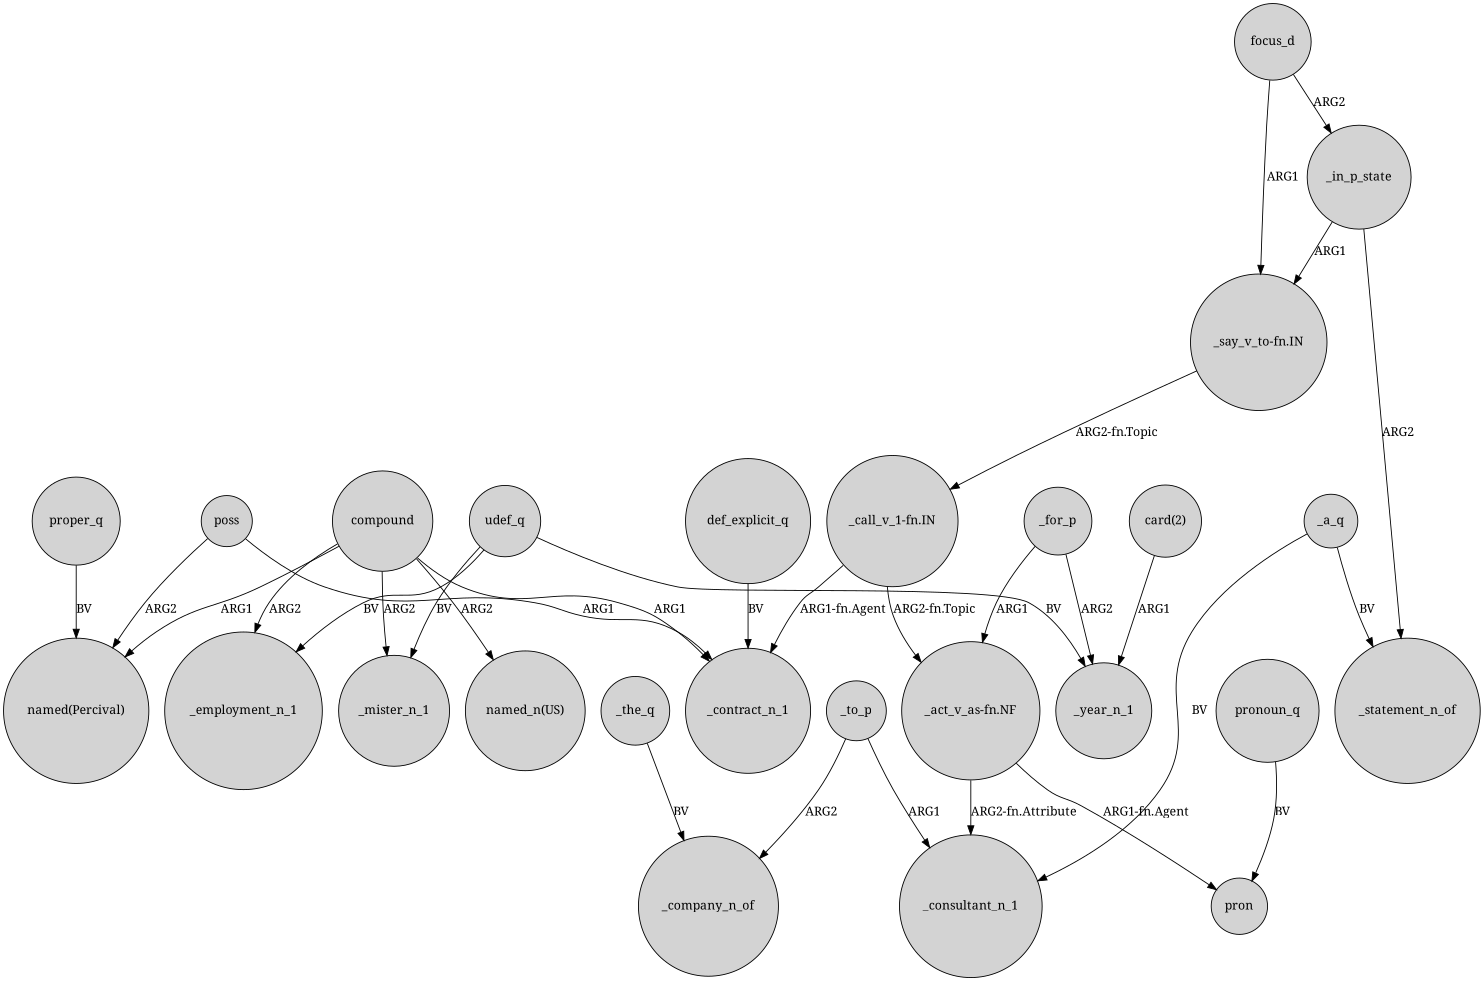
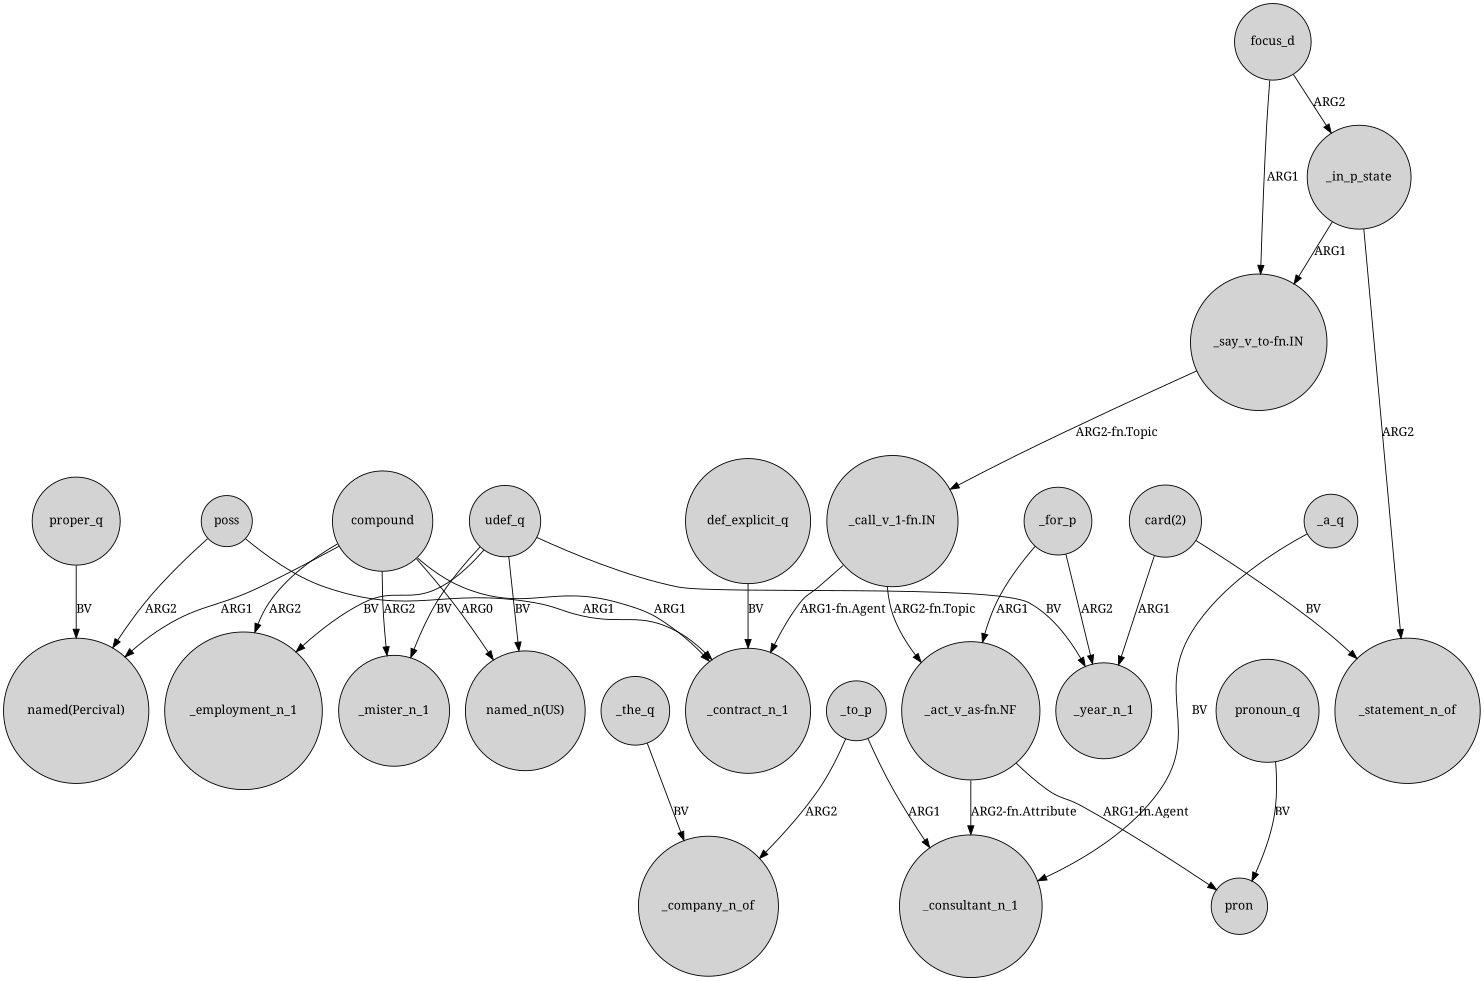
edge "udef_q" -> "named_n(US)": added, label "BV"
edge "_a_q" -> "_statement_n_of": now "card(2)" -> "_statement_n_of"
edge "compound" -> "named_n(US)": label "ARG2" -> "ARG0"
